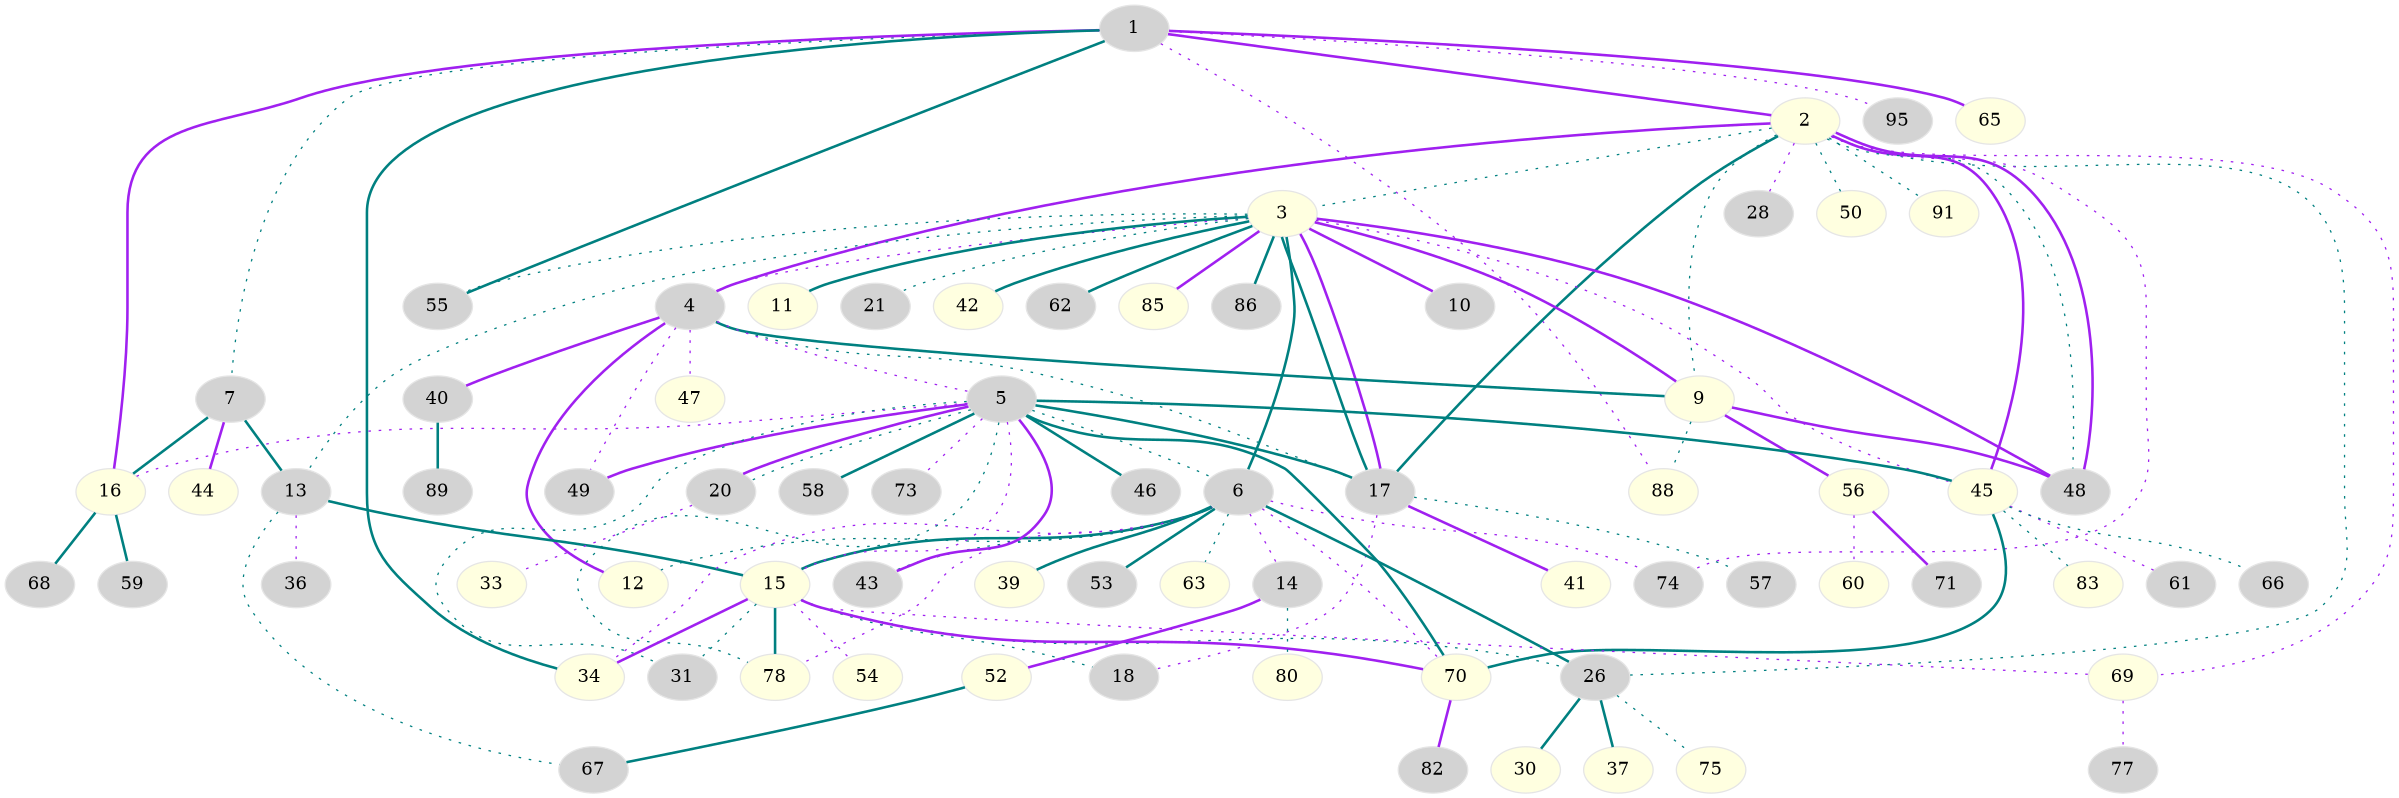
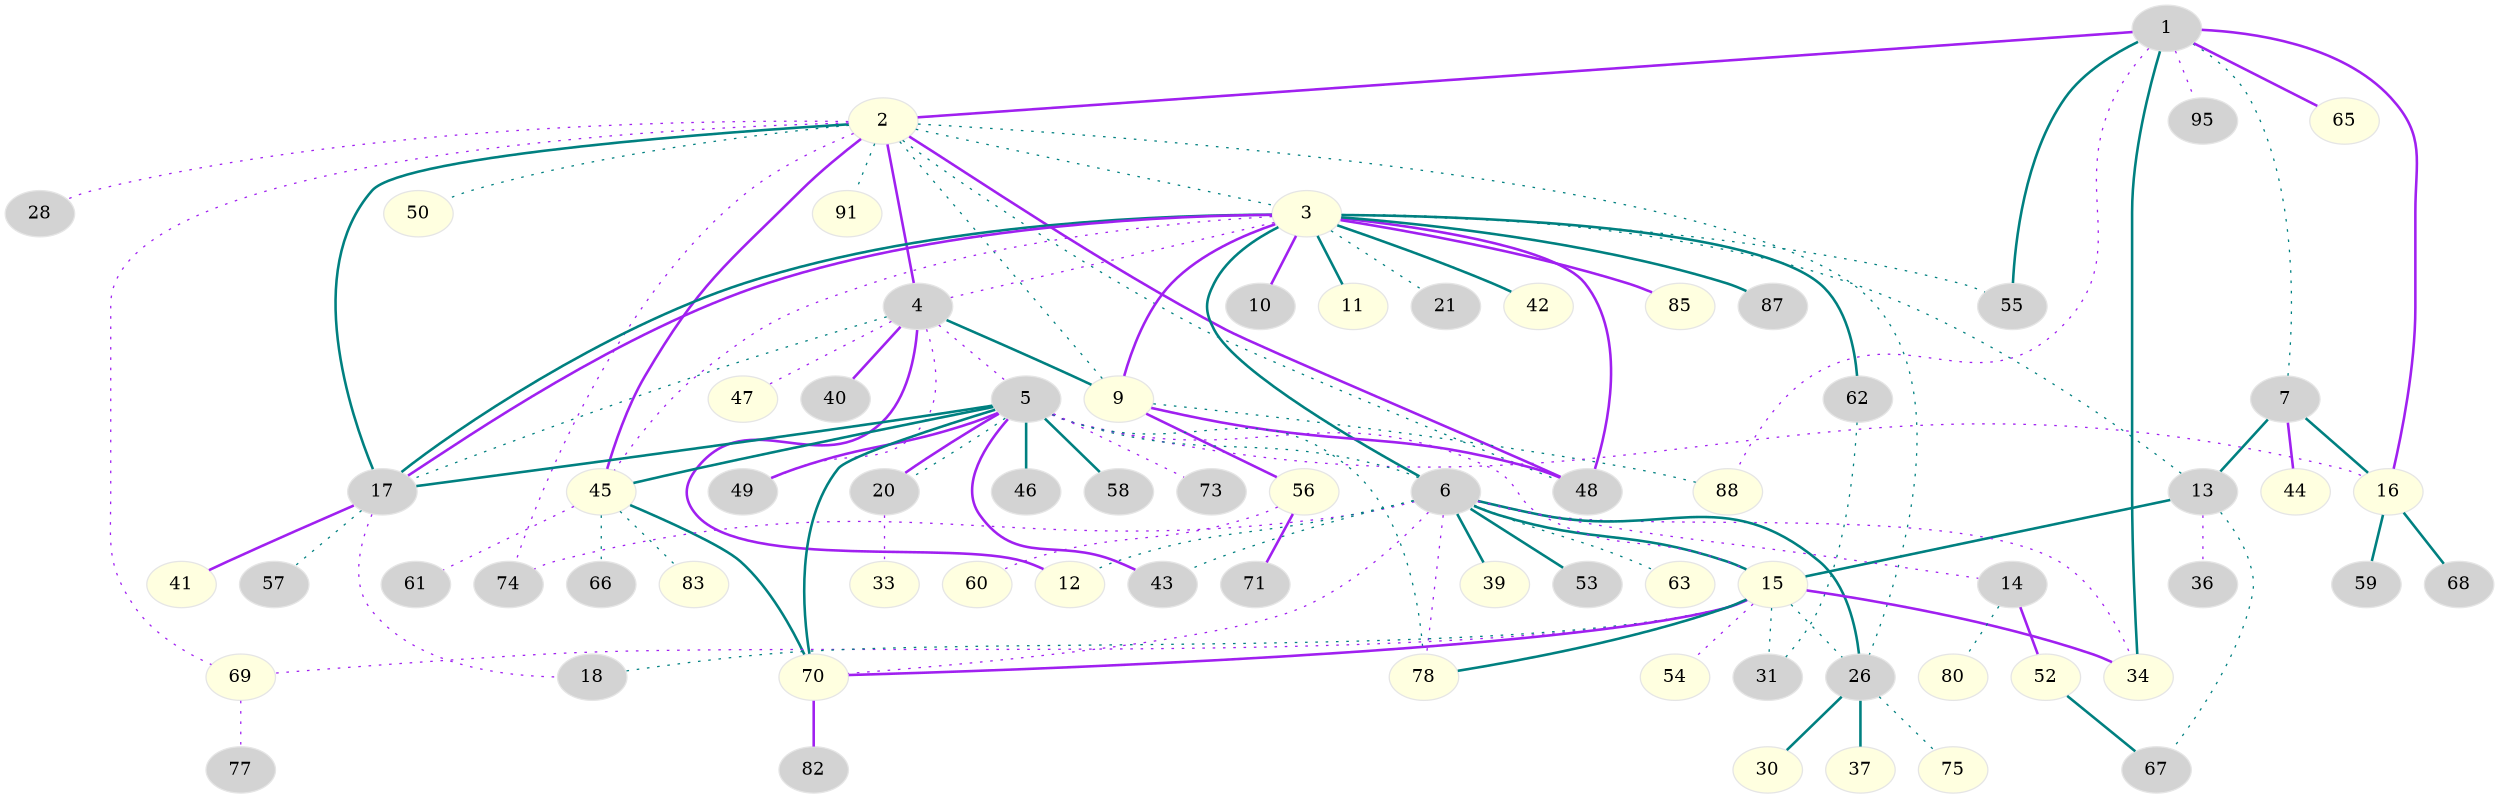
node "86": label "86" -> "87"
node "89": removed
edge "5" -- "31": now "62" -- "31"
